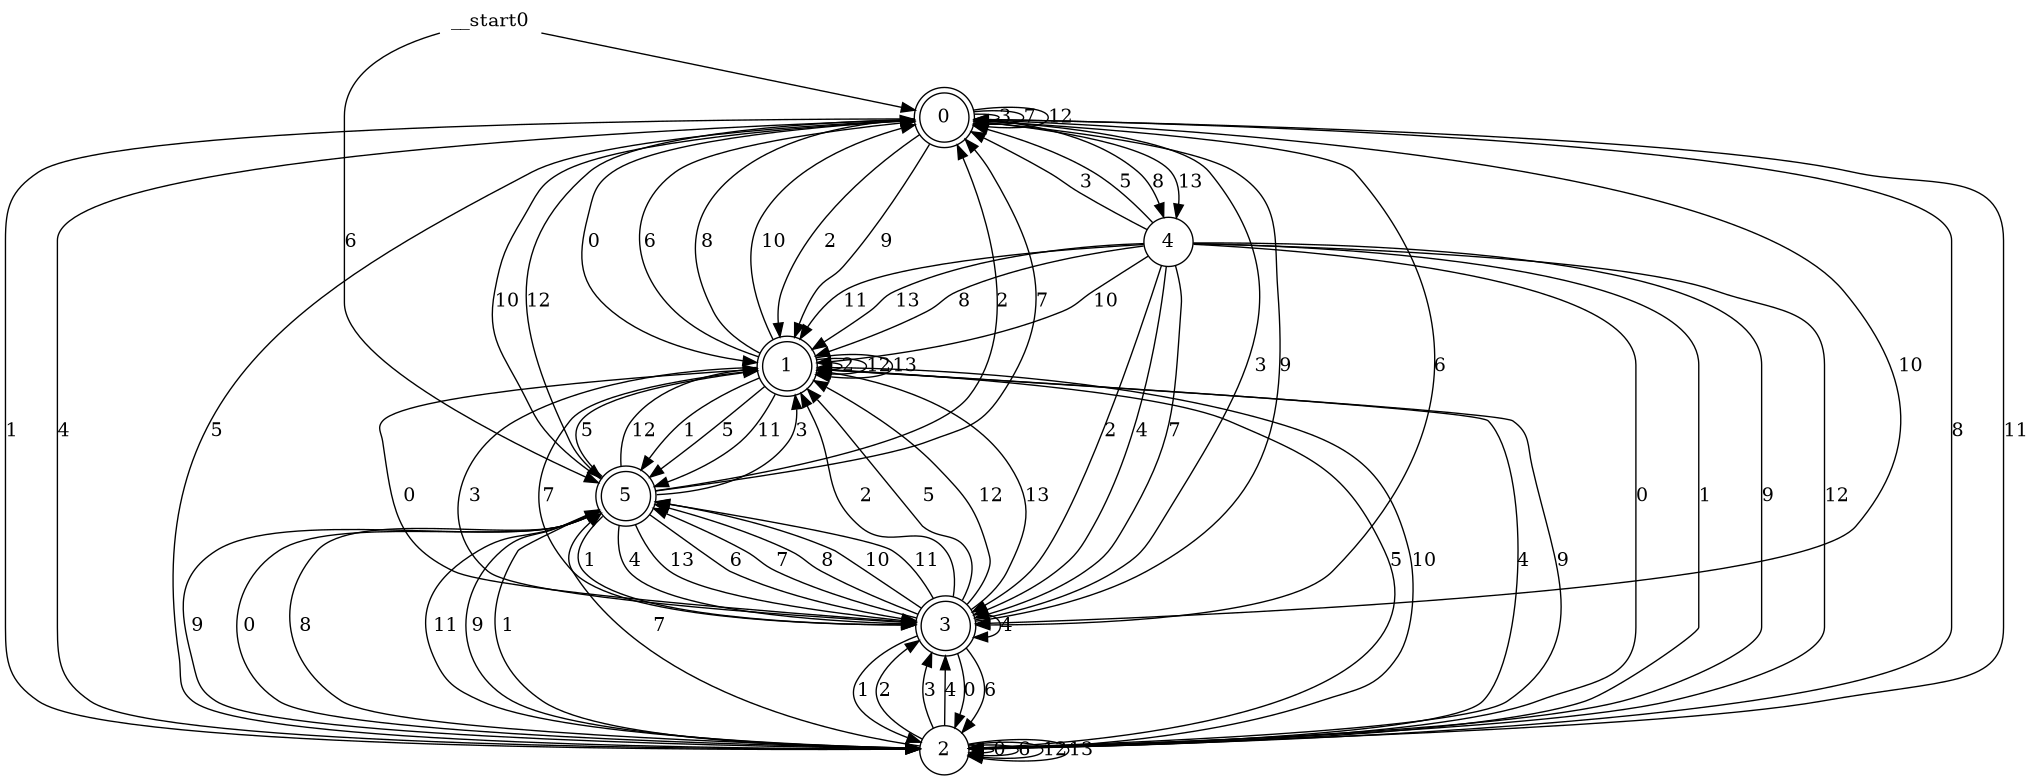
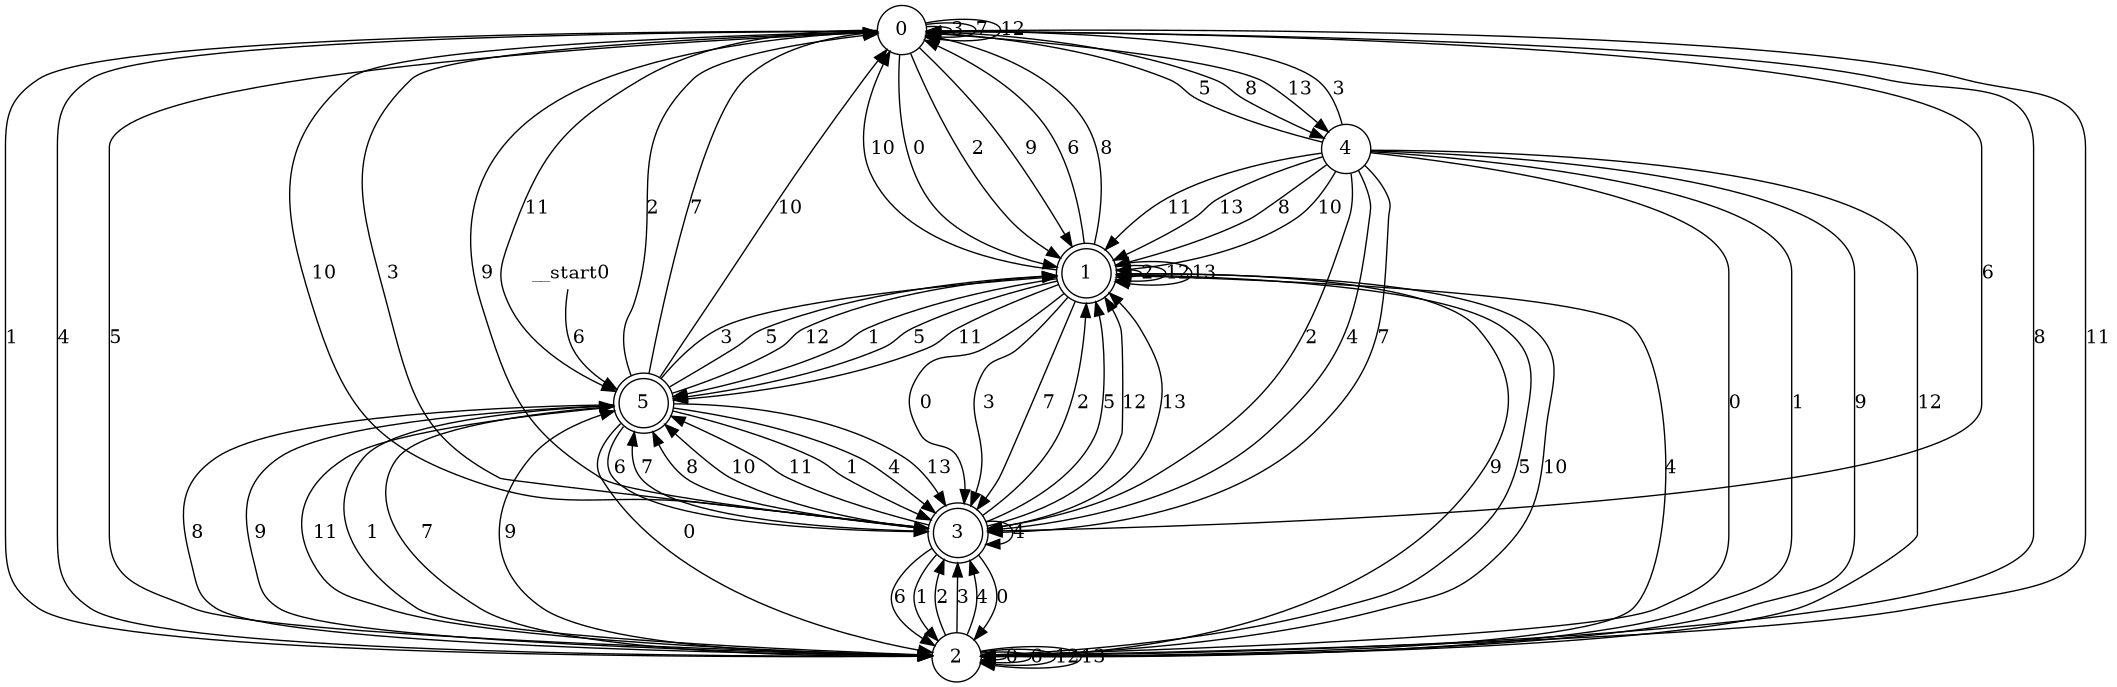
edge "__start0" -> "0": removed
node "0": shape doublecircle -> circle
edge "0" -> "5": label "12" -> "11"
